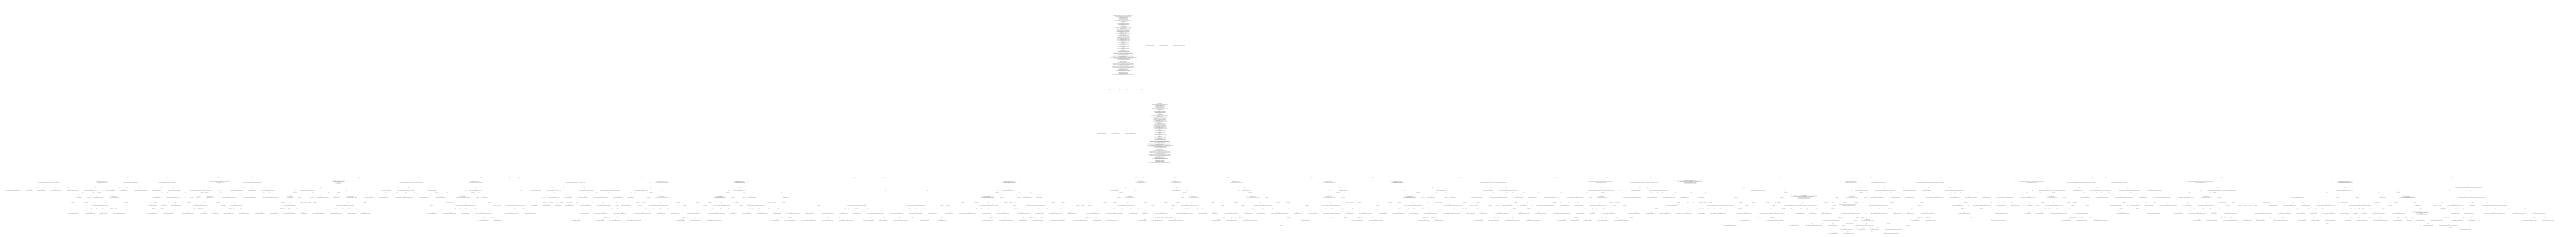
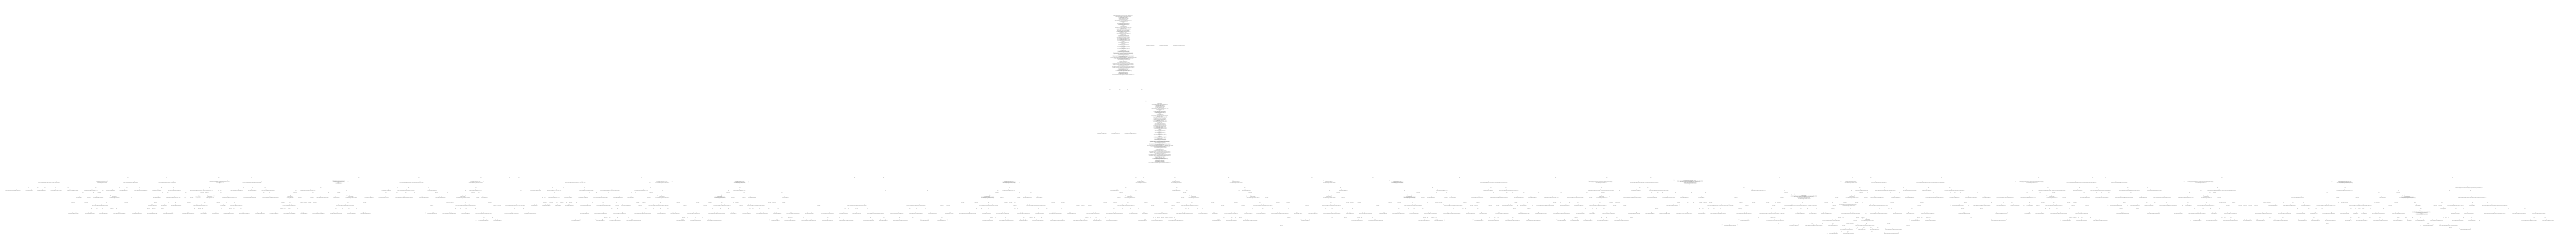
node "8:CtVariableReadImpl@classpath": added
